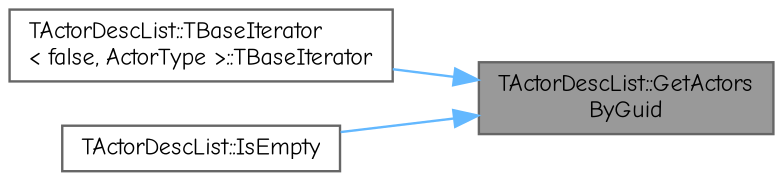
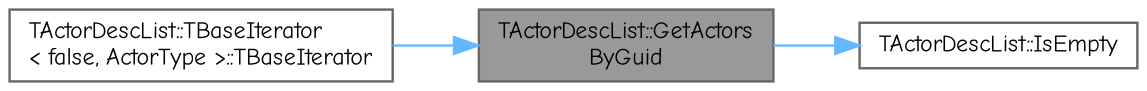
edge "TActorDescList::IsEmpty" -> "TActorDescList::GetActors ByGuid": reversed
